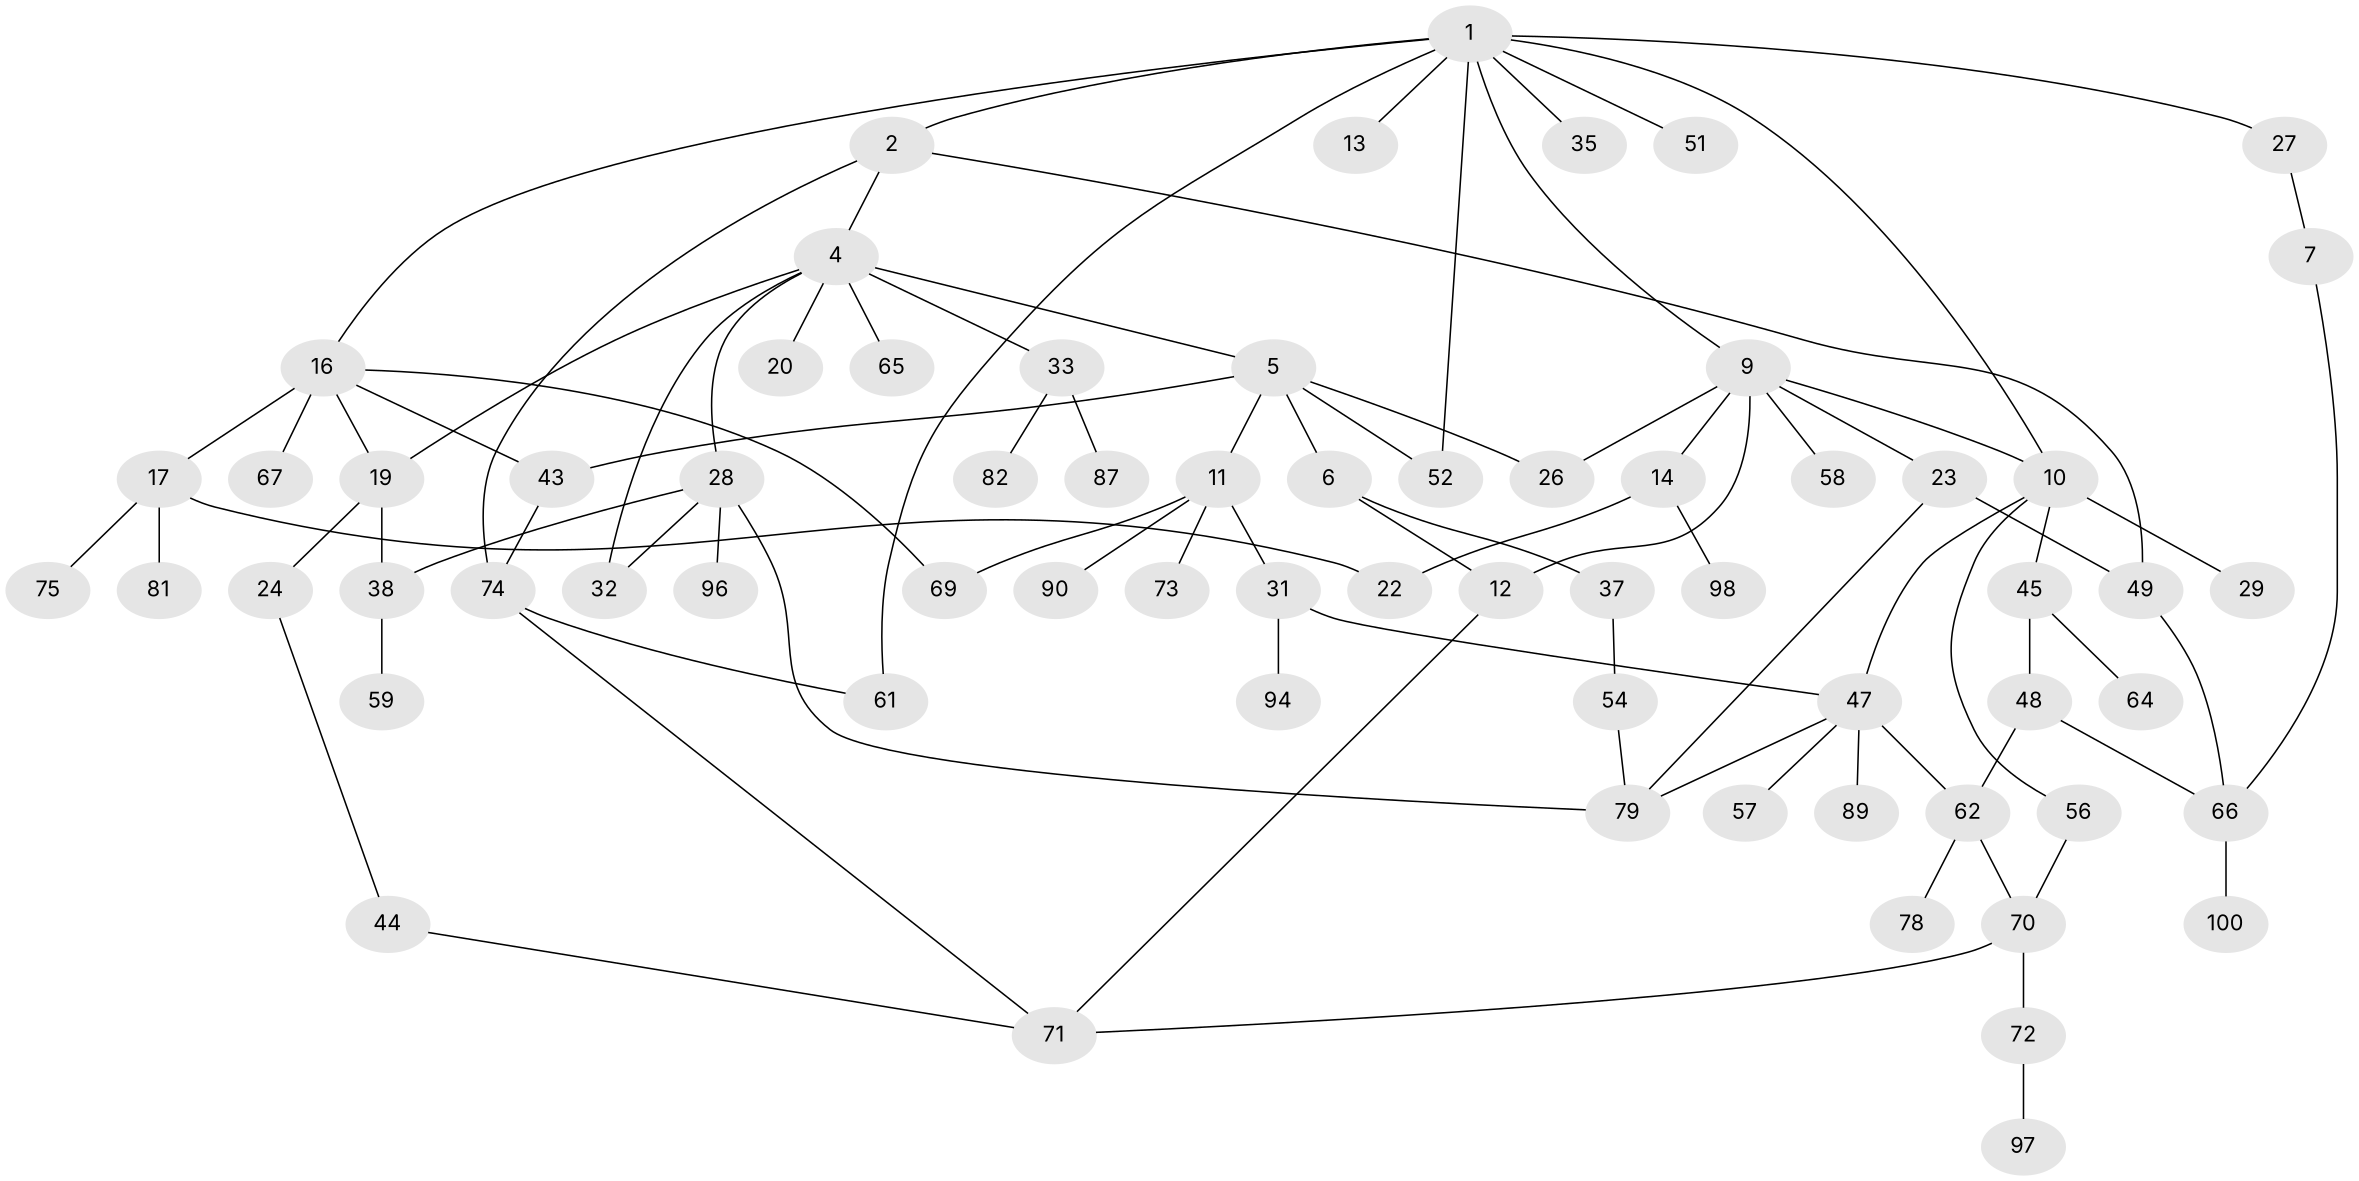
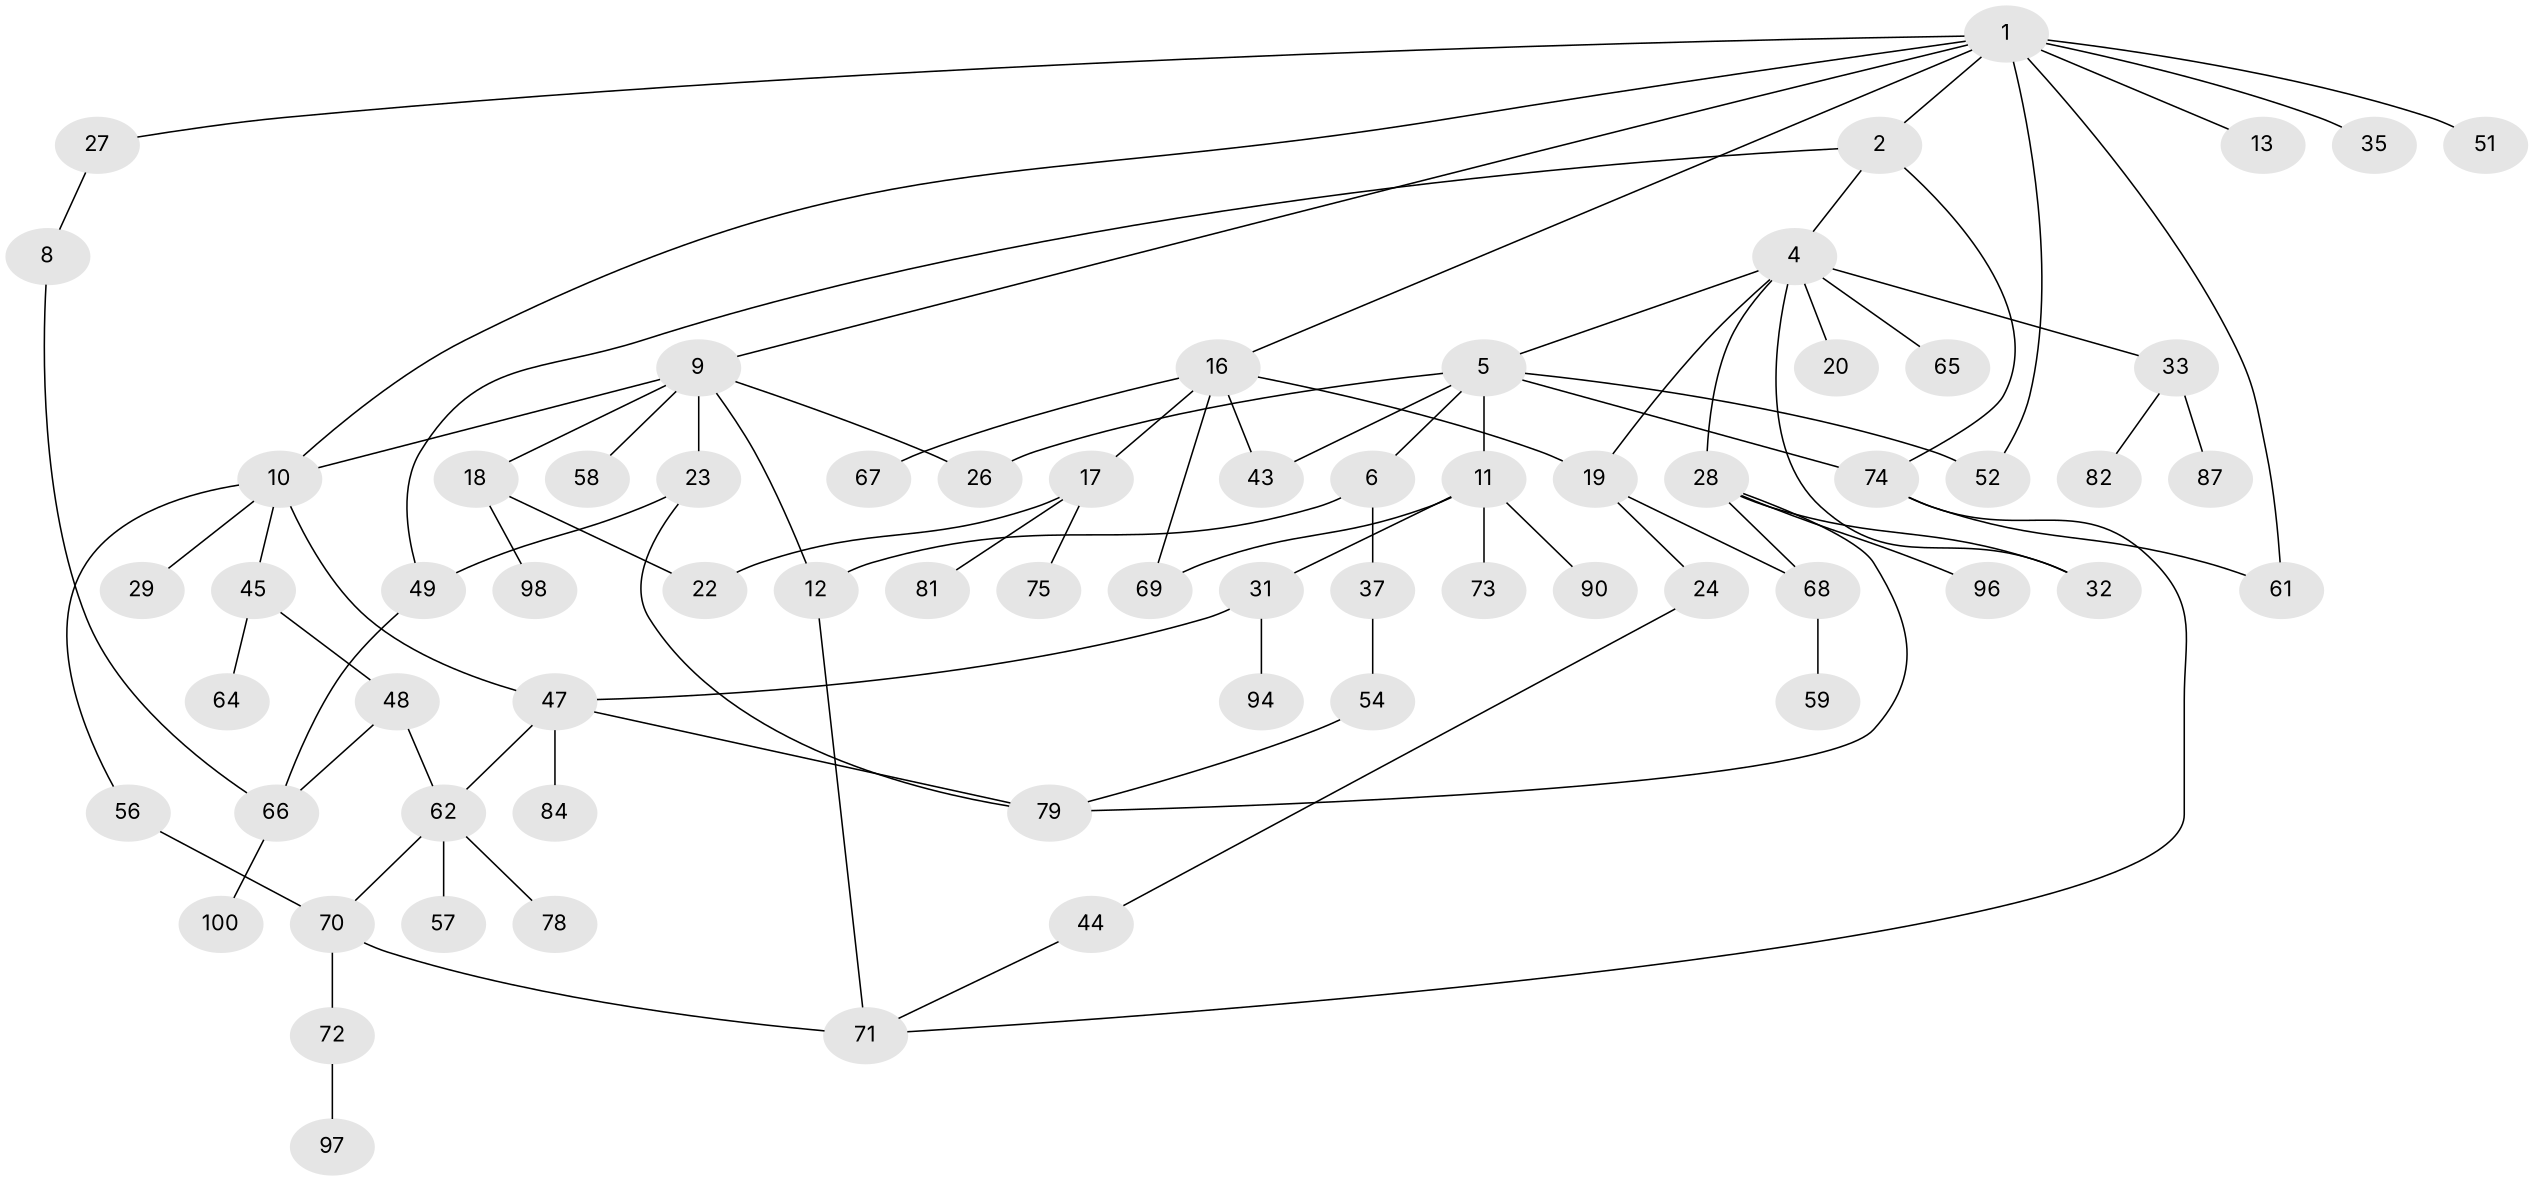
node "7": label "7" -> "8"
node "14": label "14" -> "18"
edge "43" -- "74": now "5" -- "74"
node "38": label "38" -> "68"
edge "47" -- "57": now "62" -- "57"
node "89": label "89" -> "84"
